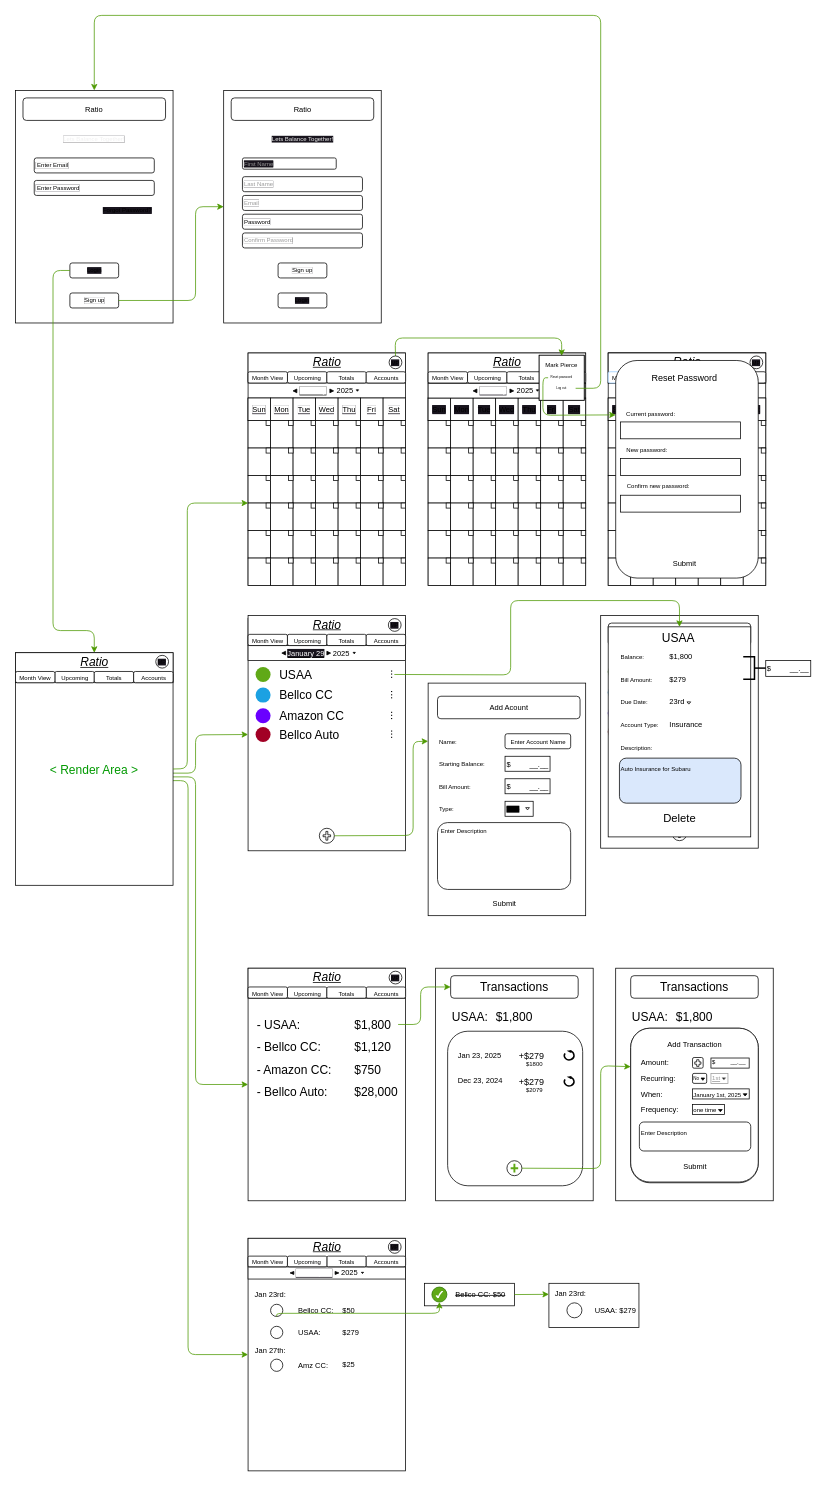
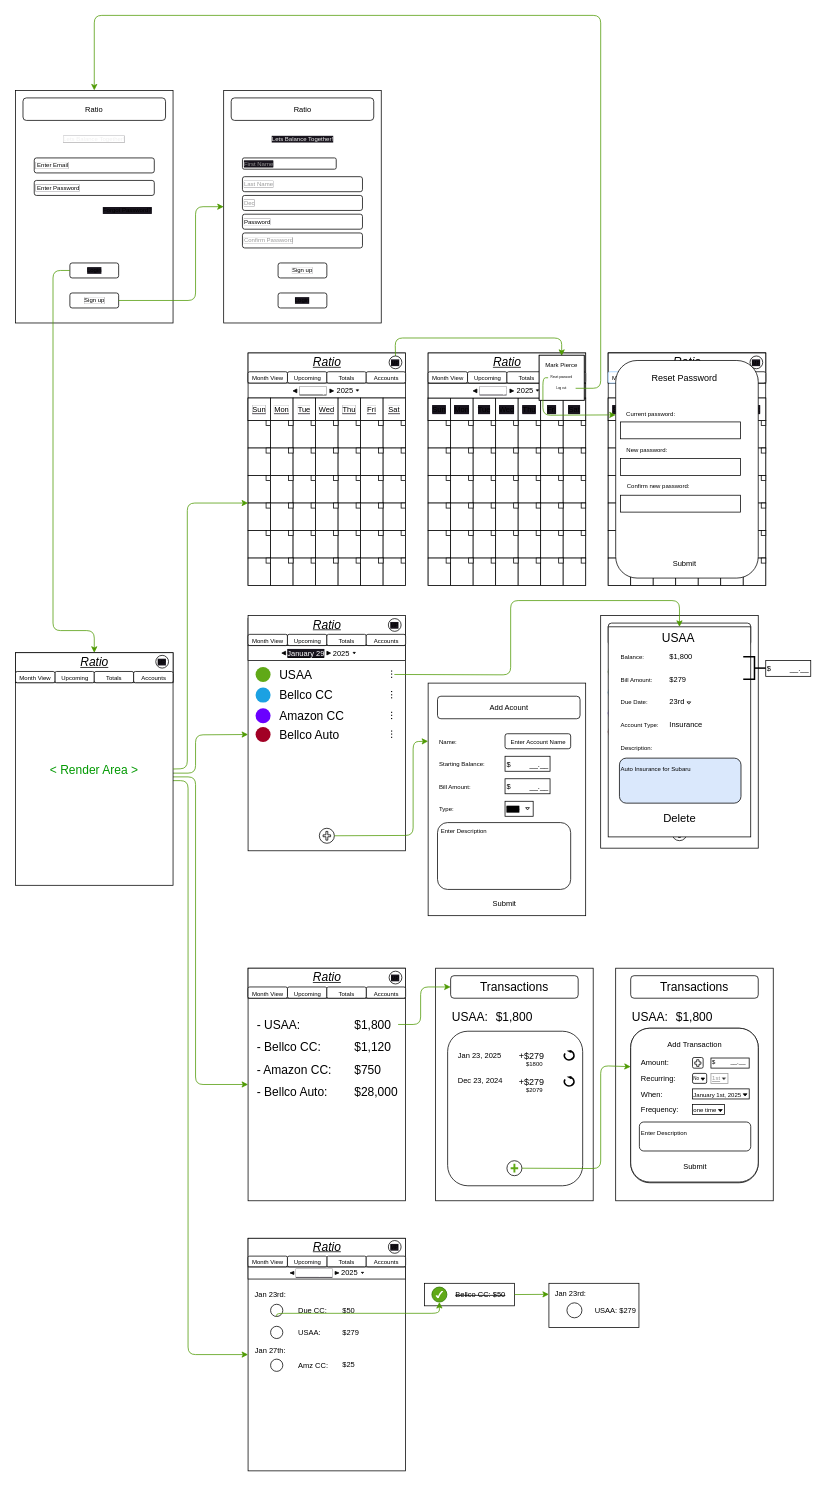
node "Email": label "Email" -> "Dec"
node "Bellco CC:": label "Bellco CC:" -> "Due CC:"
